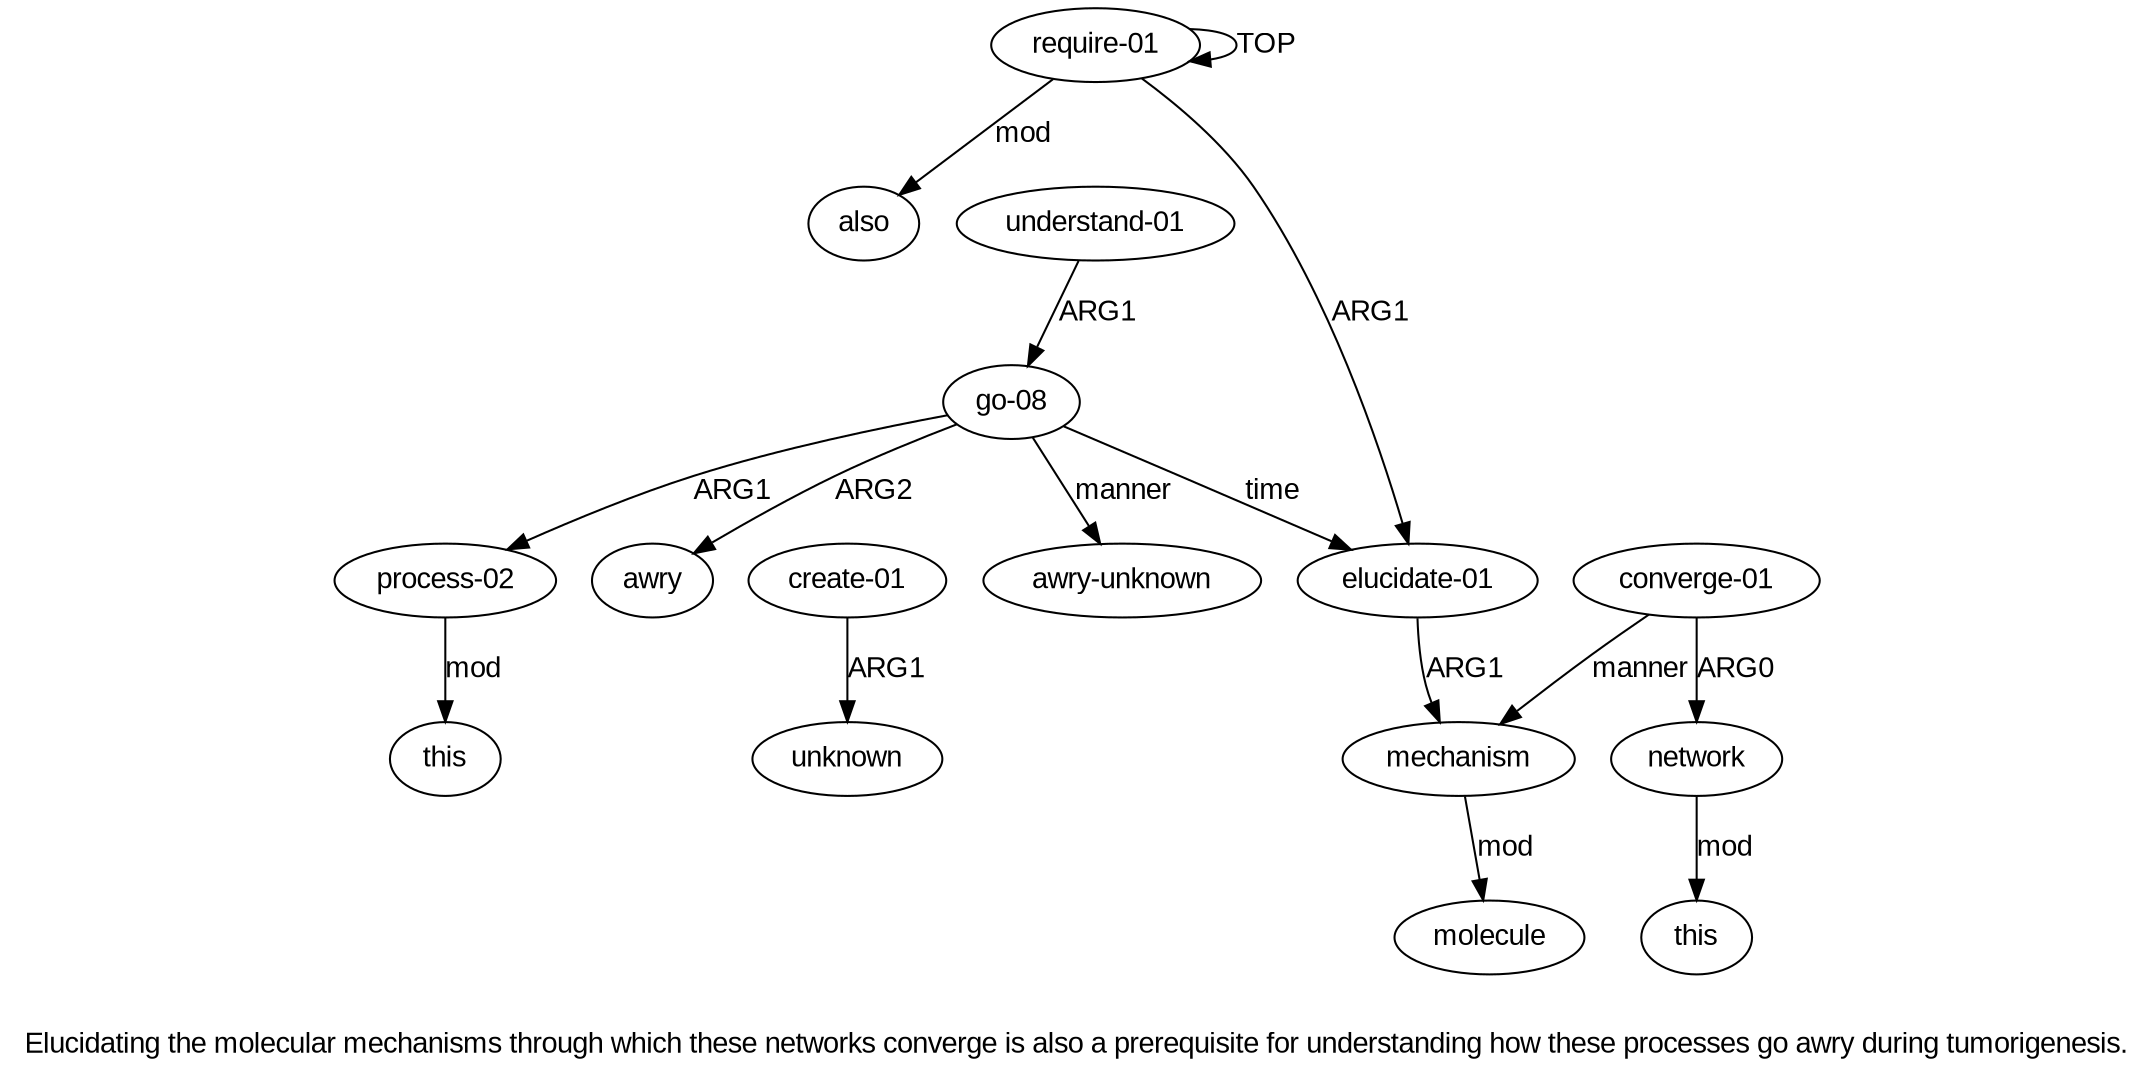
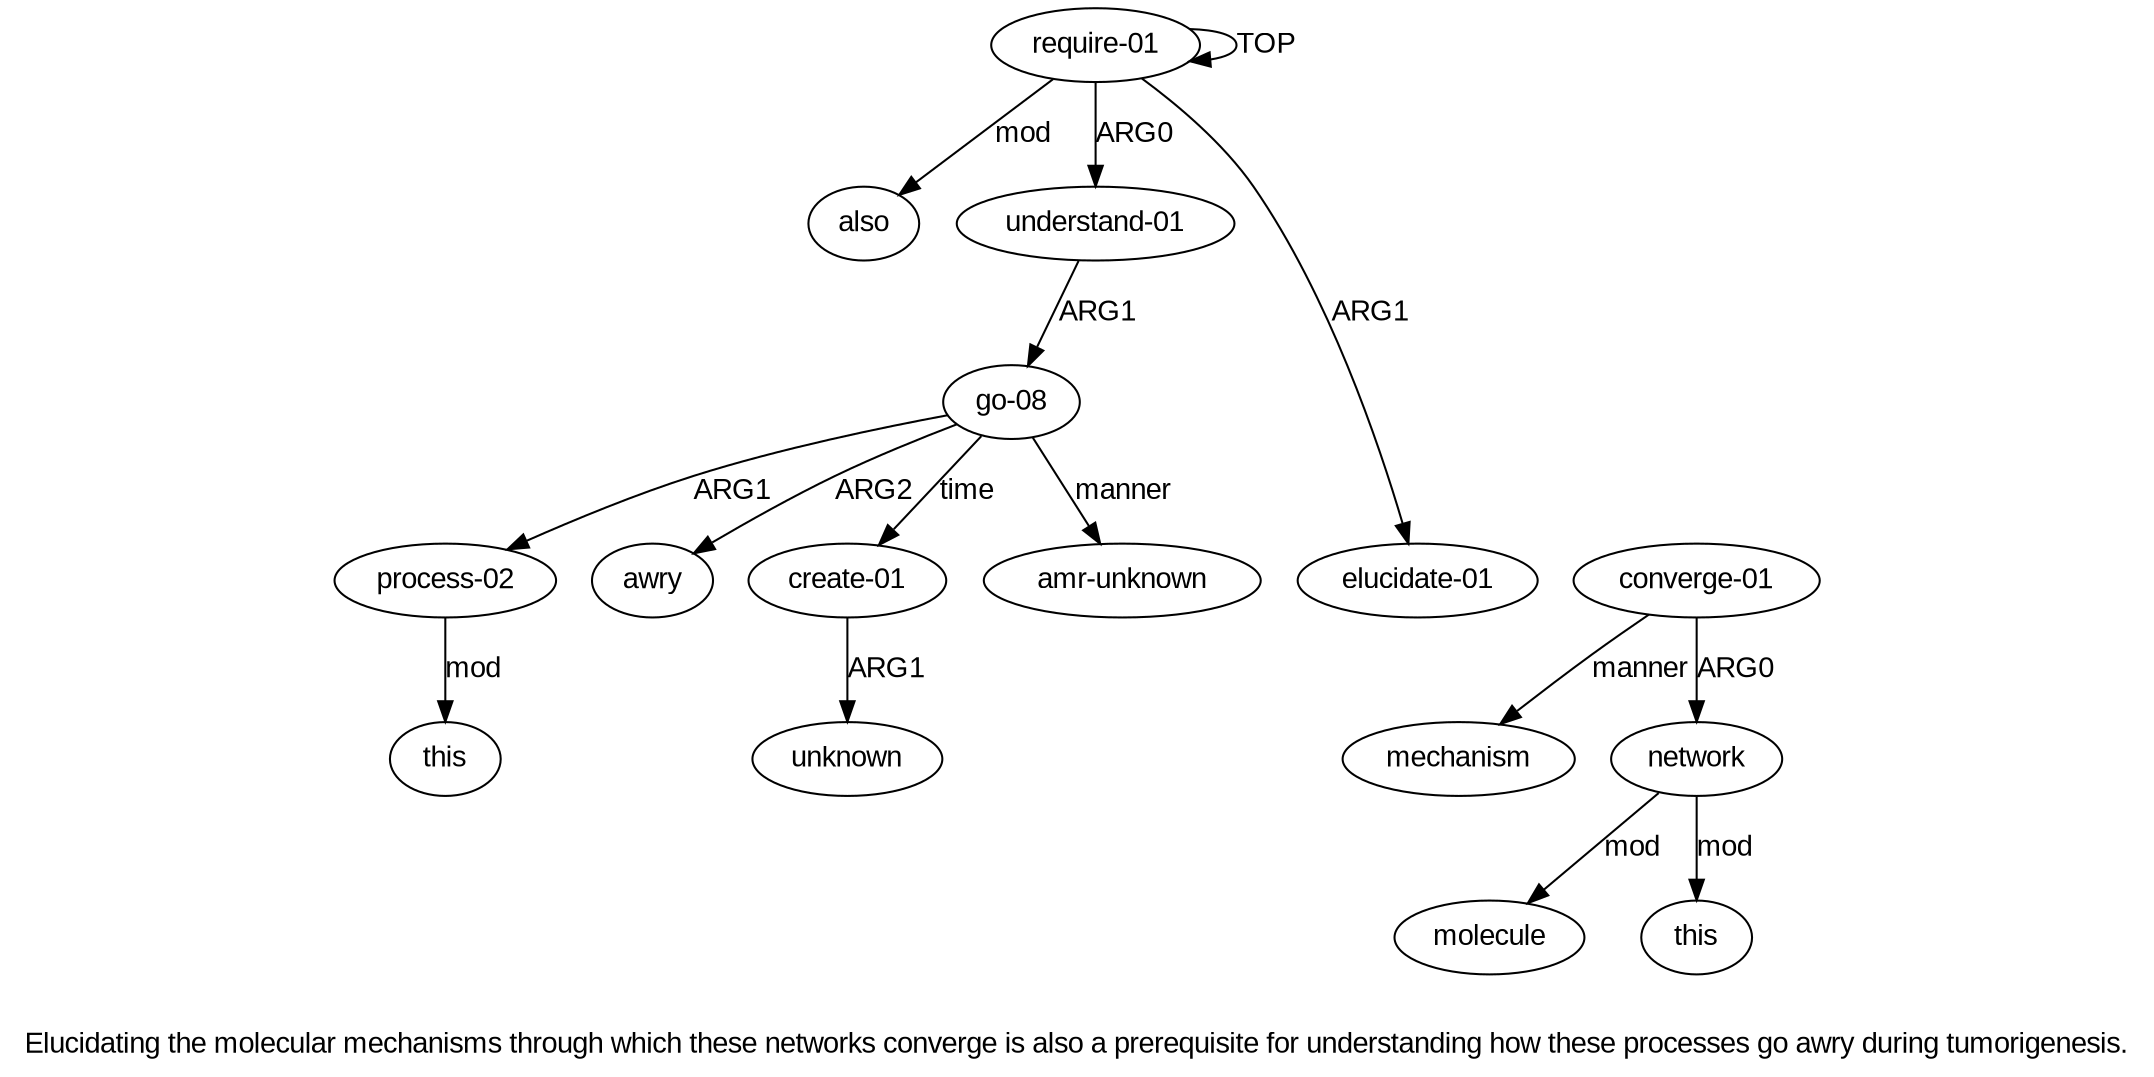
edge "require-01" -> "understand-01": added, label "ARG0"
edge "go-08" -> "elucidate-01": now "go-08" -> "create-01"
node "awry-unknown": label "awry-unknown" -> "amr-unknown"
edge "elucidate-01" -> "mechanism": removed, label "ARG1"
edge "mechanism" -> "molecule": now "network" -> "molecule"
